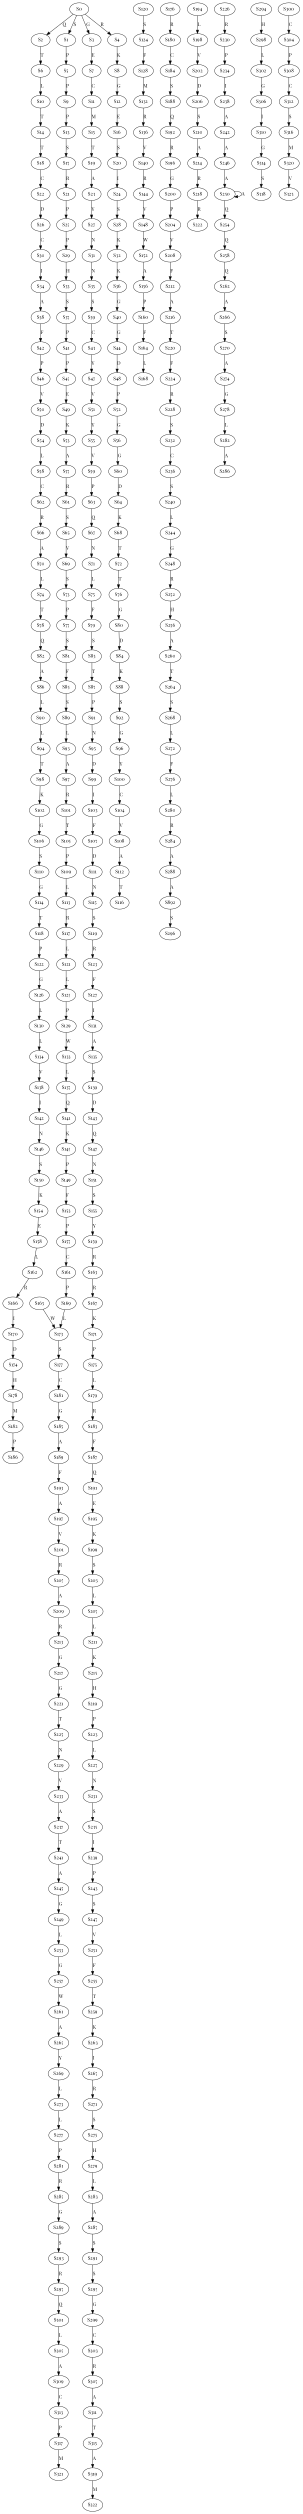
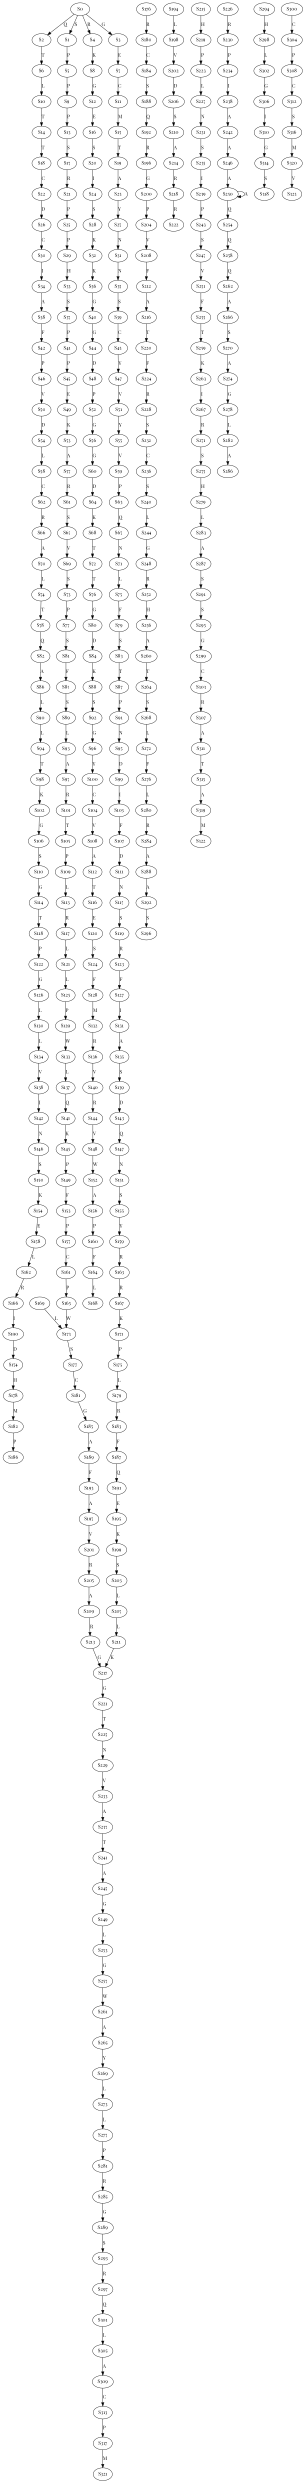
node "S892": label "S892" -> "S292"
edge "S116" -> "S120": added, label "E"
edge "S161" -> "S169": now "S161" -> "S165"
node "S170": label "S170" -> "S190"
edge "S211" -> "S215": now "S211" -> "S217"
